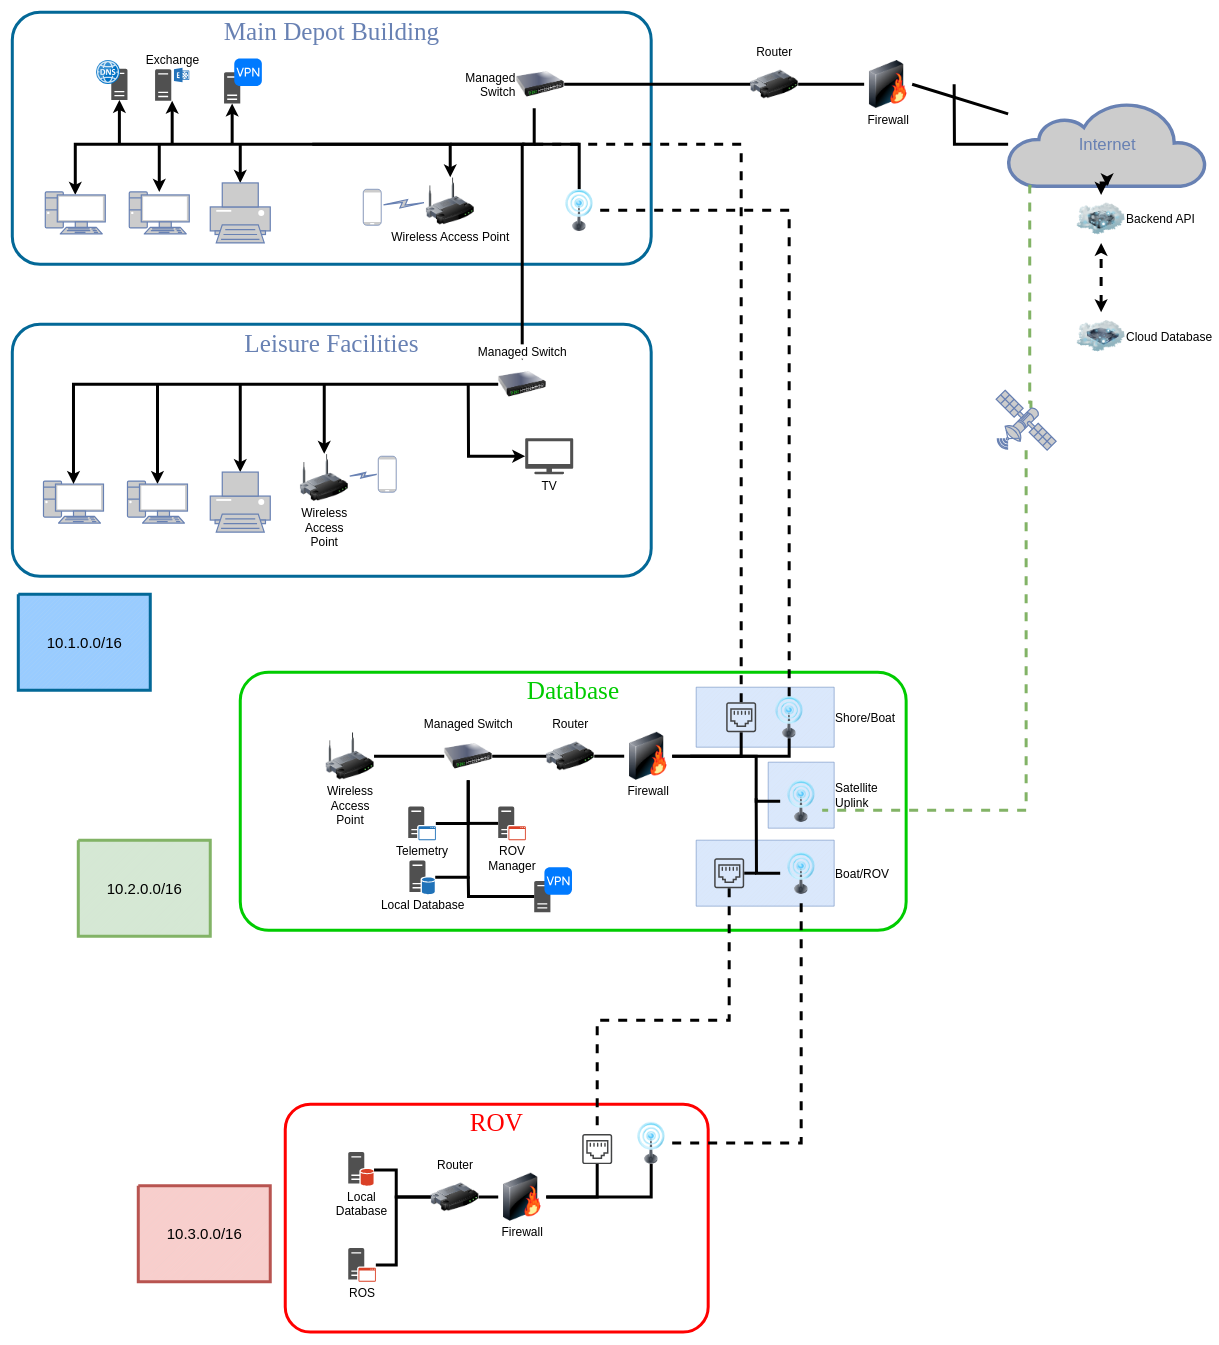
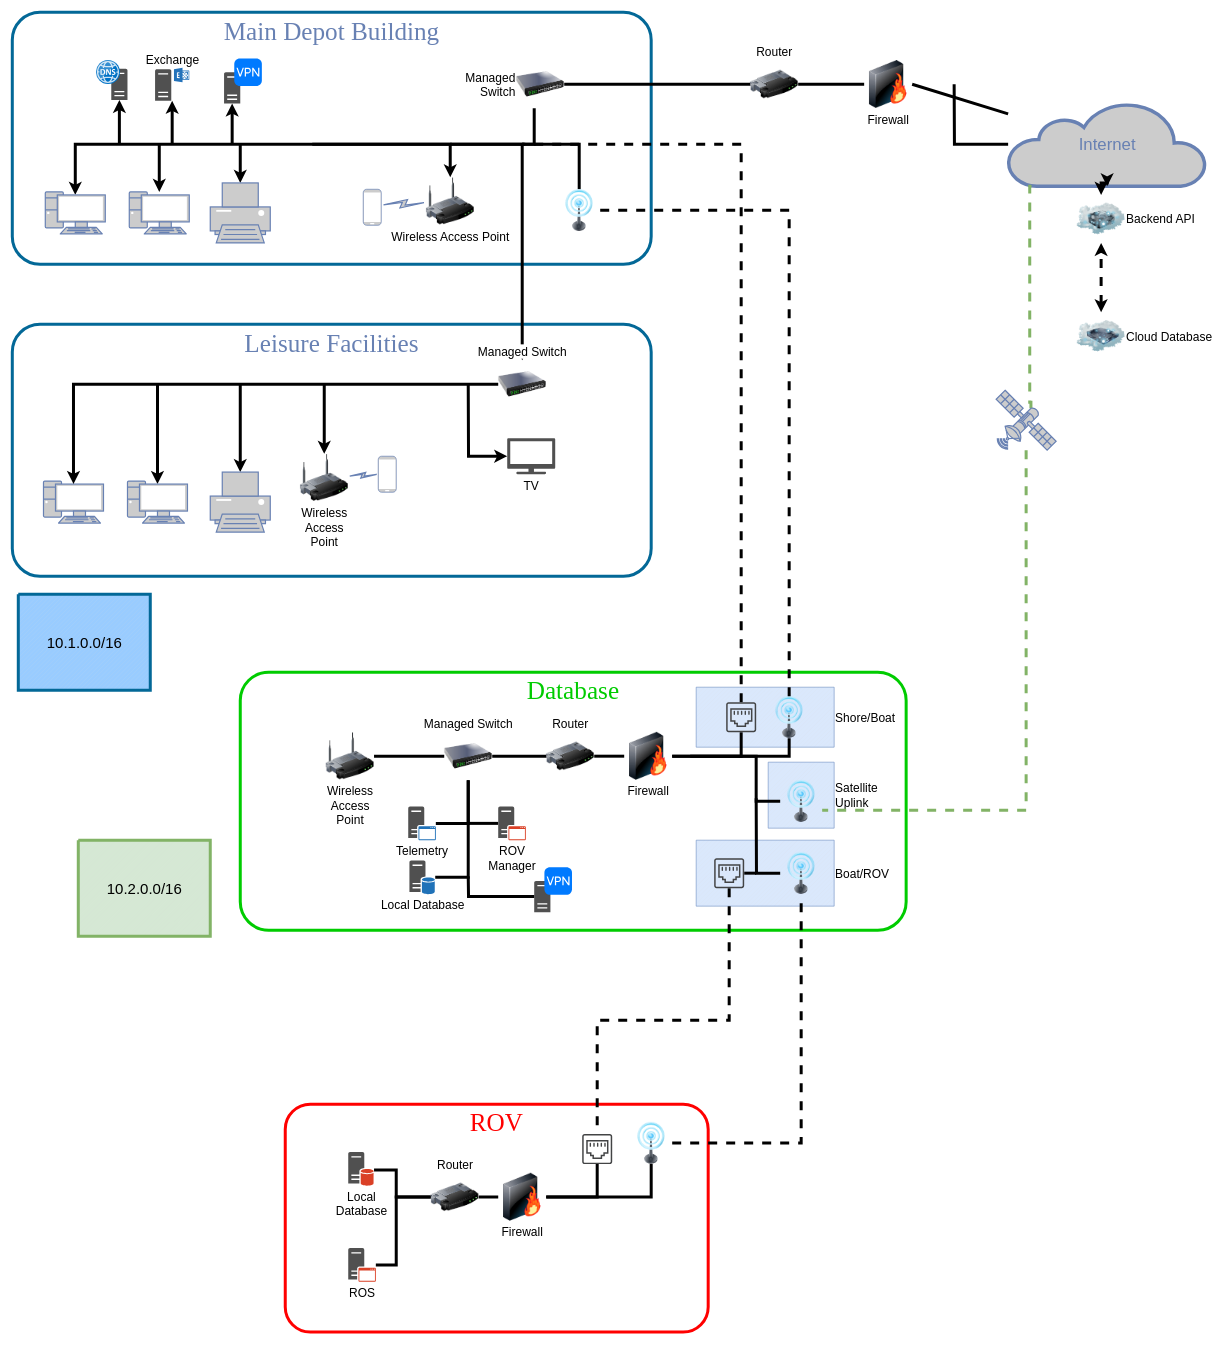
node "TV": moved (549, 456) -> (531, 456)
node "10.3.0.0/16": removed
